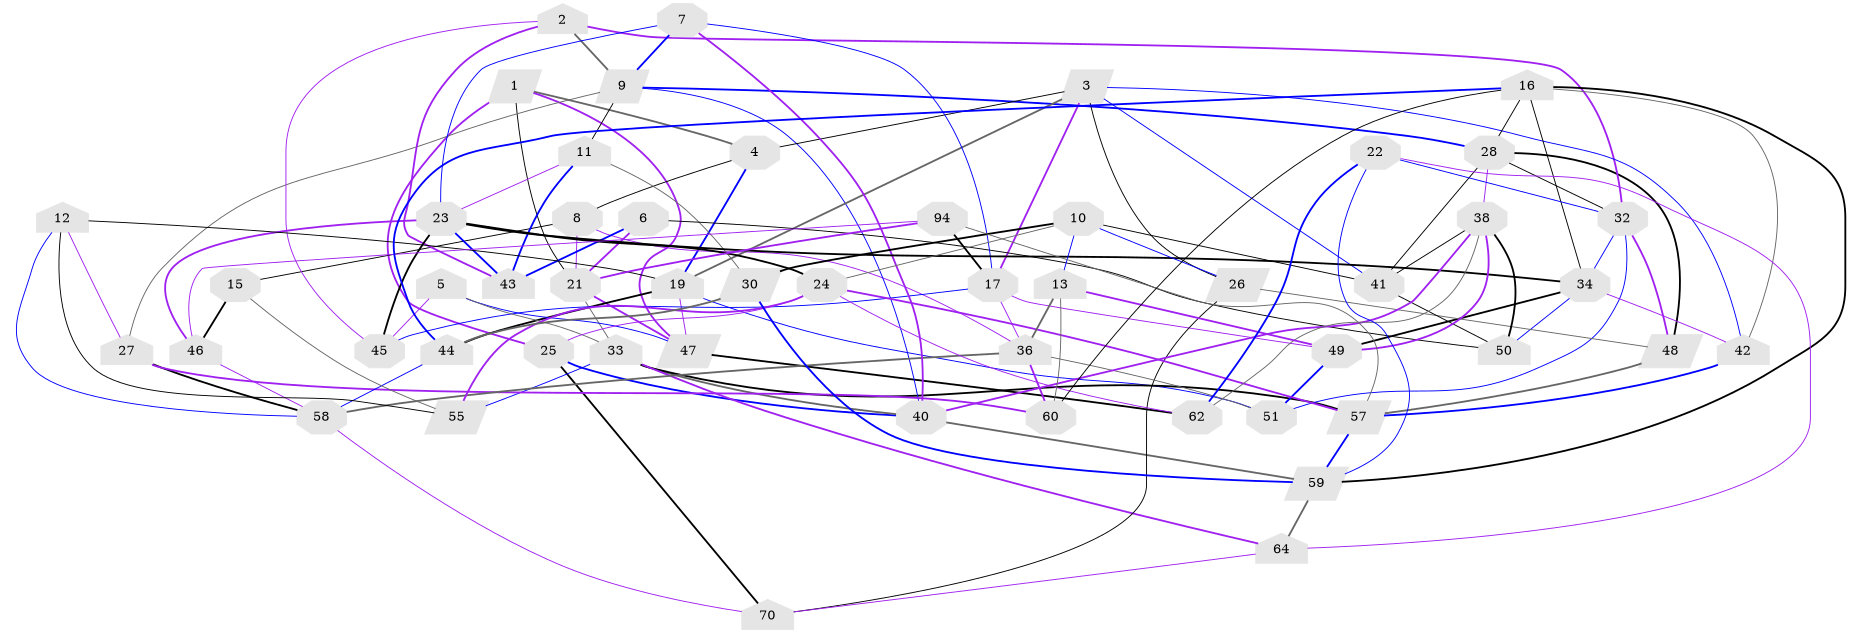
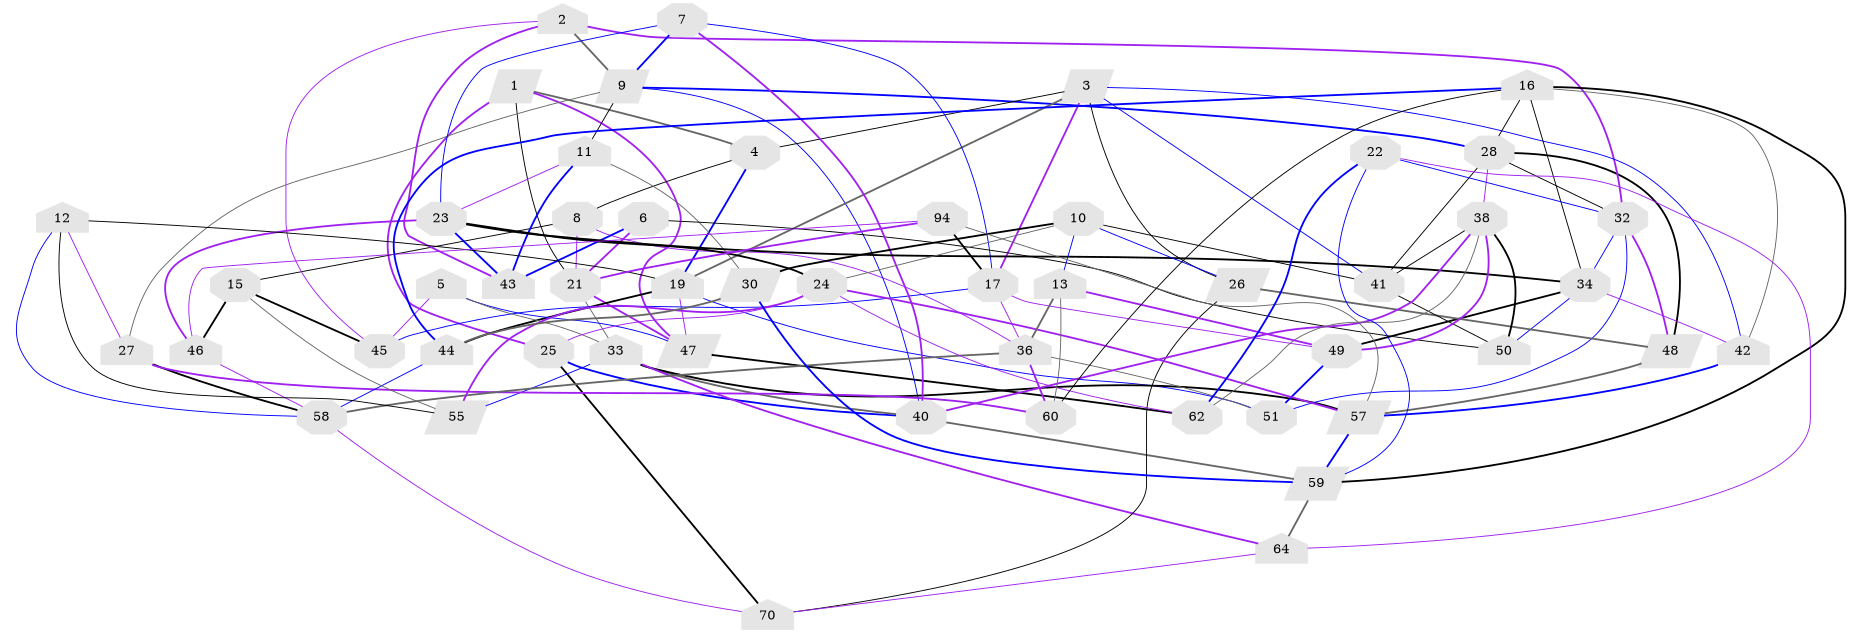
edge "23" -- "45": now "15" -- "45"
edge "26" -- "48": style solid -> bold
